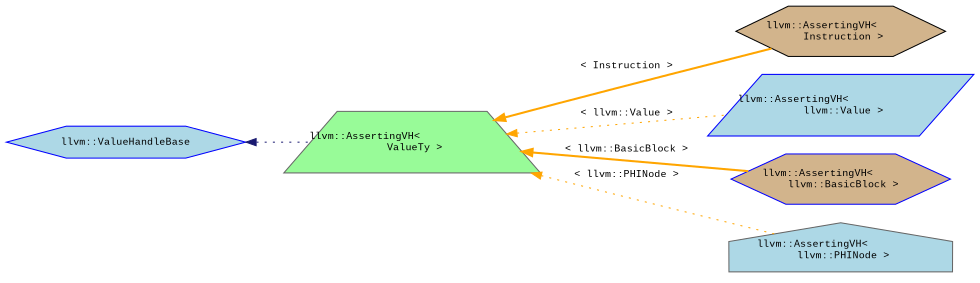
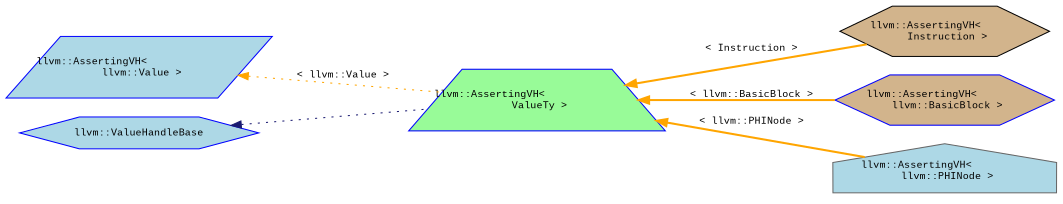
edge "llvm::AssertingVH< llvm::Value >" -> "llvm::AssertingVH< ValueTy >": reversed
node "llvm::AssertingVH< ValueTy >": color gray40 -> blue
edge "llvm::AssertingVH< llvm::PHINode >" -> "llvm::AssertingVH< ValueTy >": style dotted -> bold
